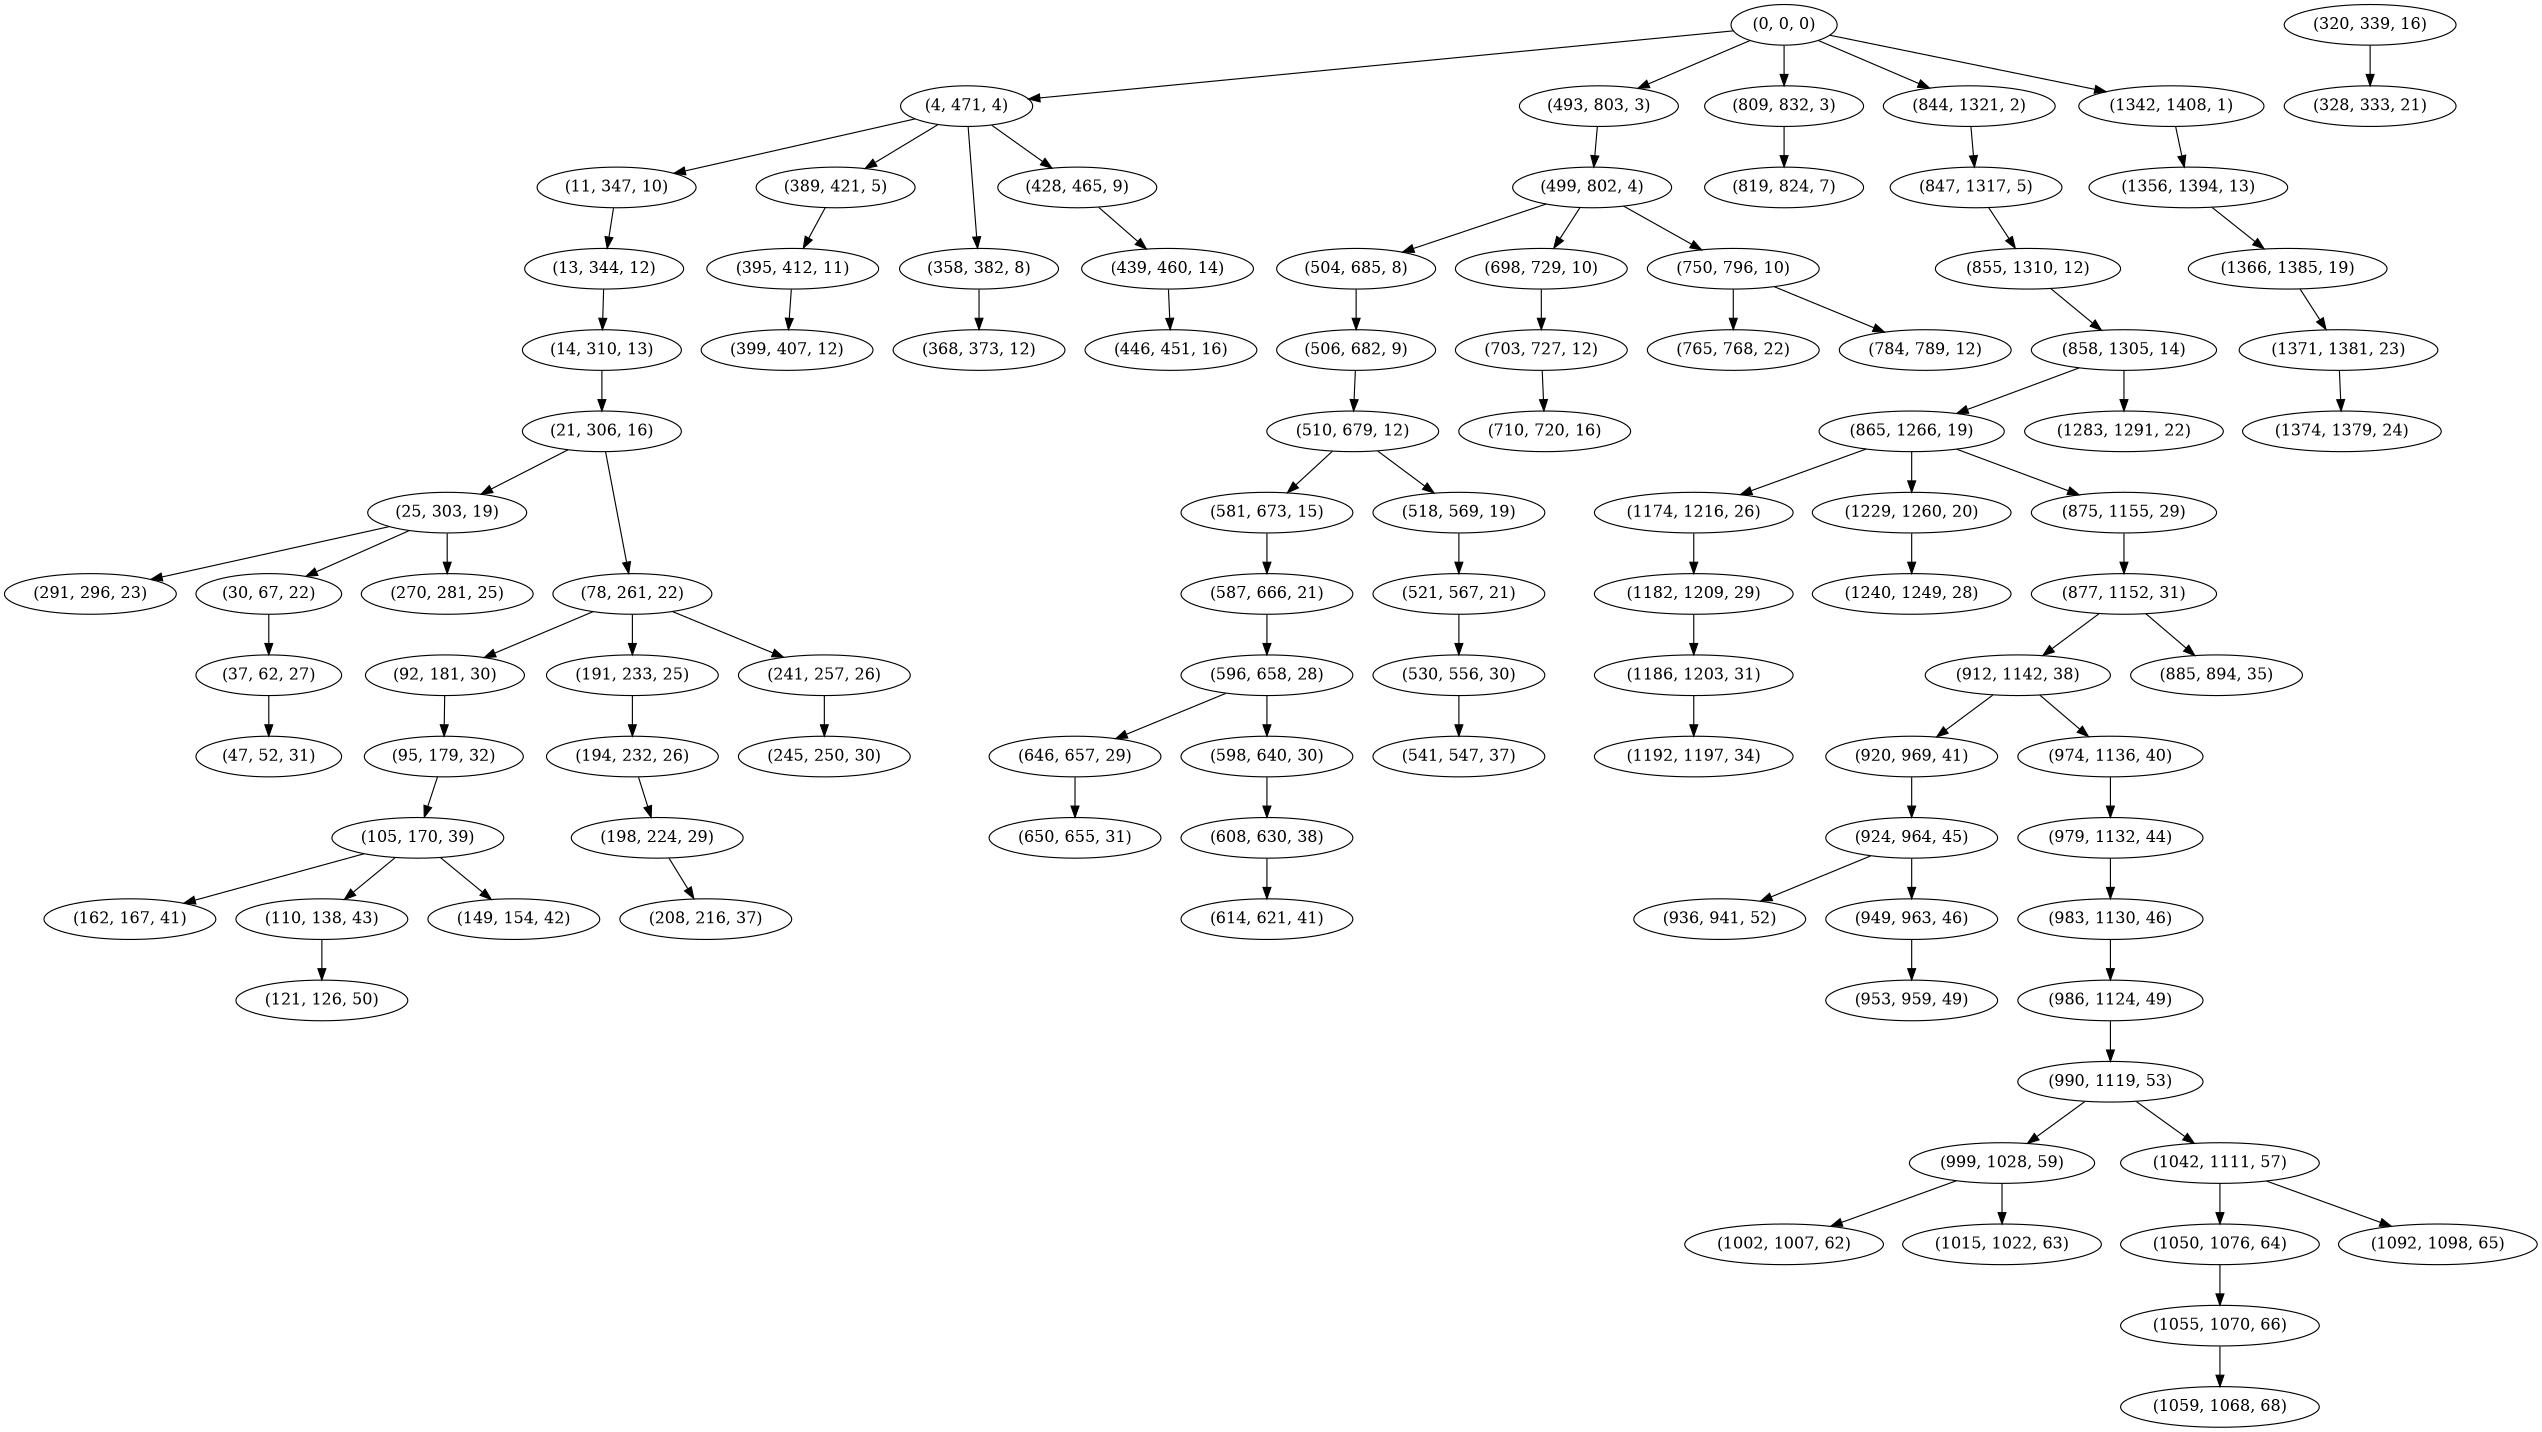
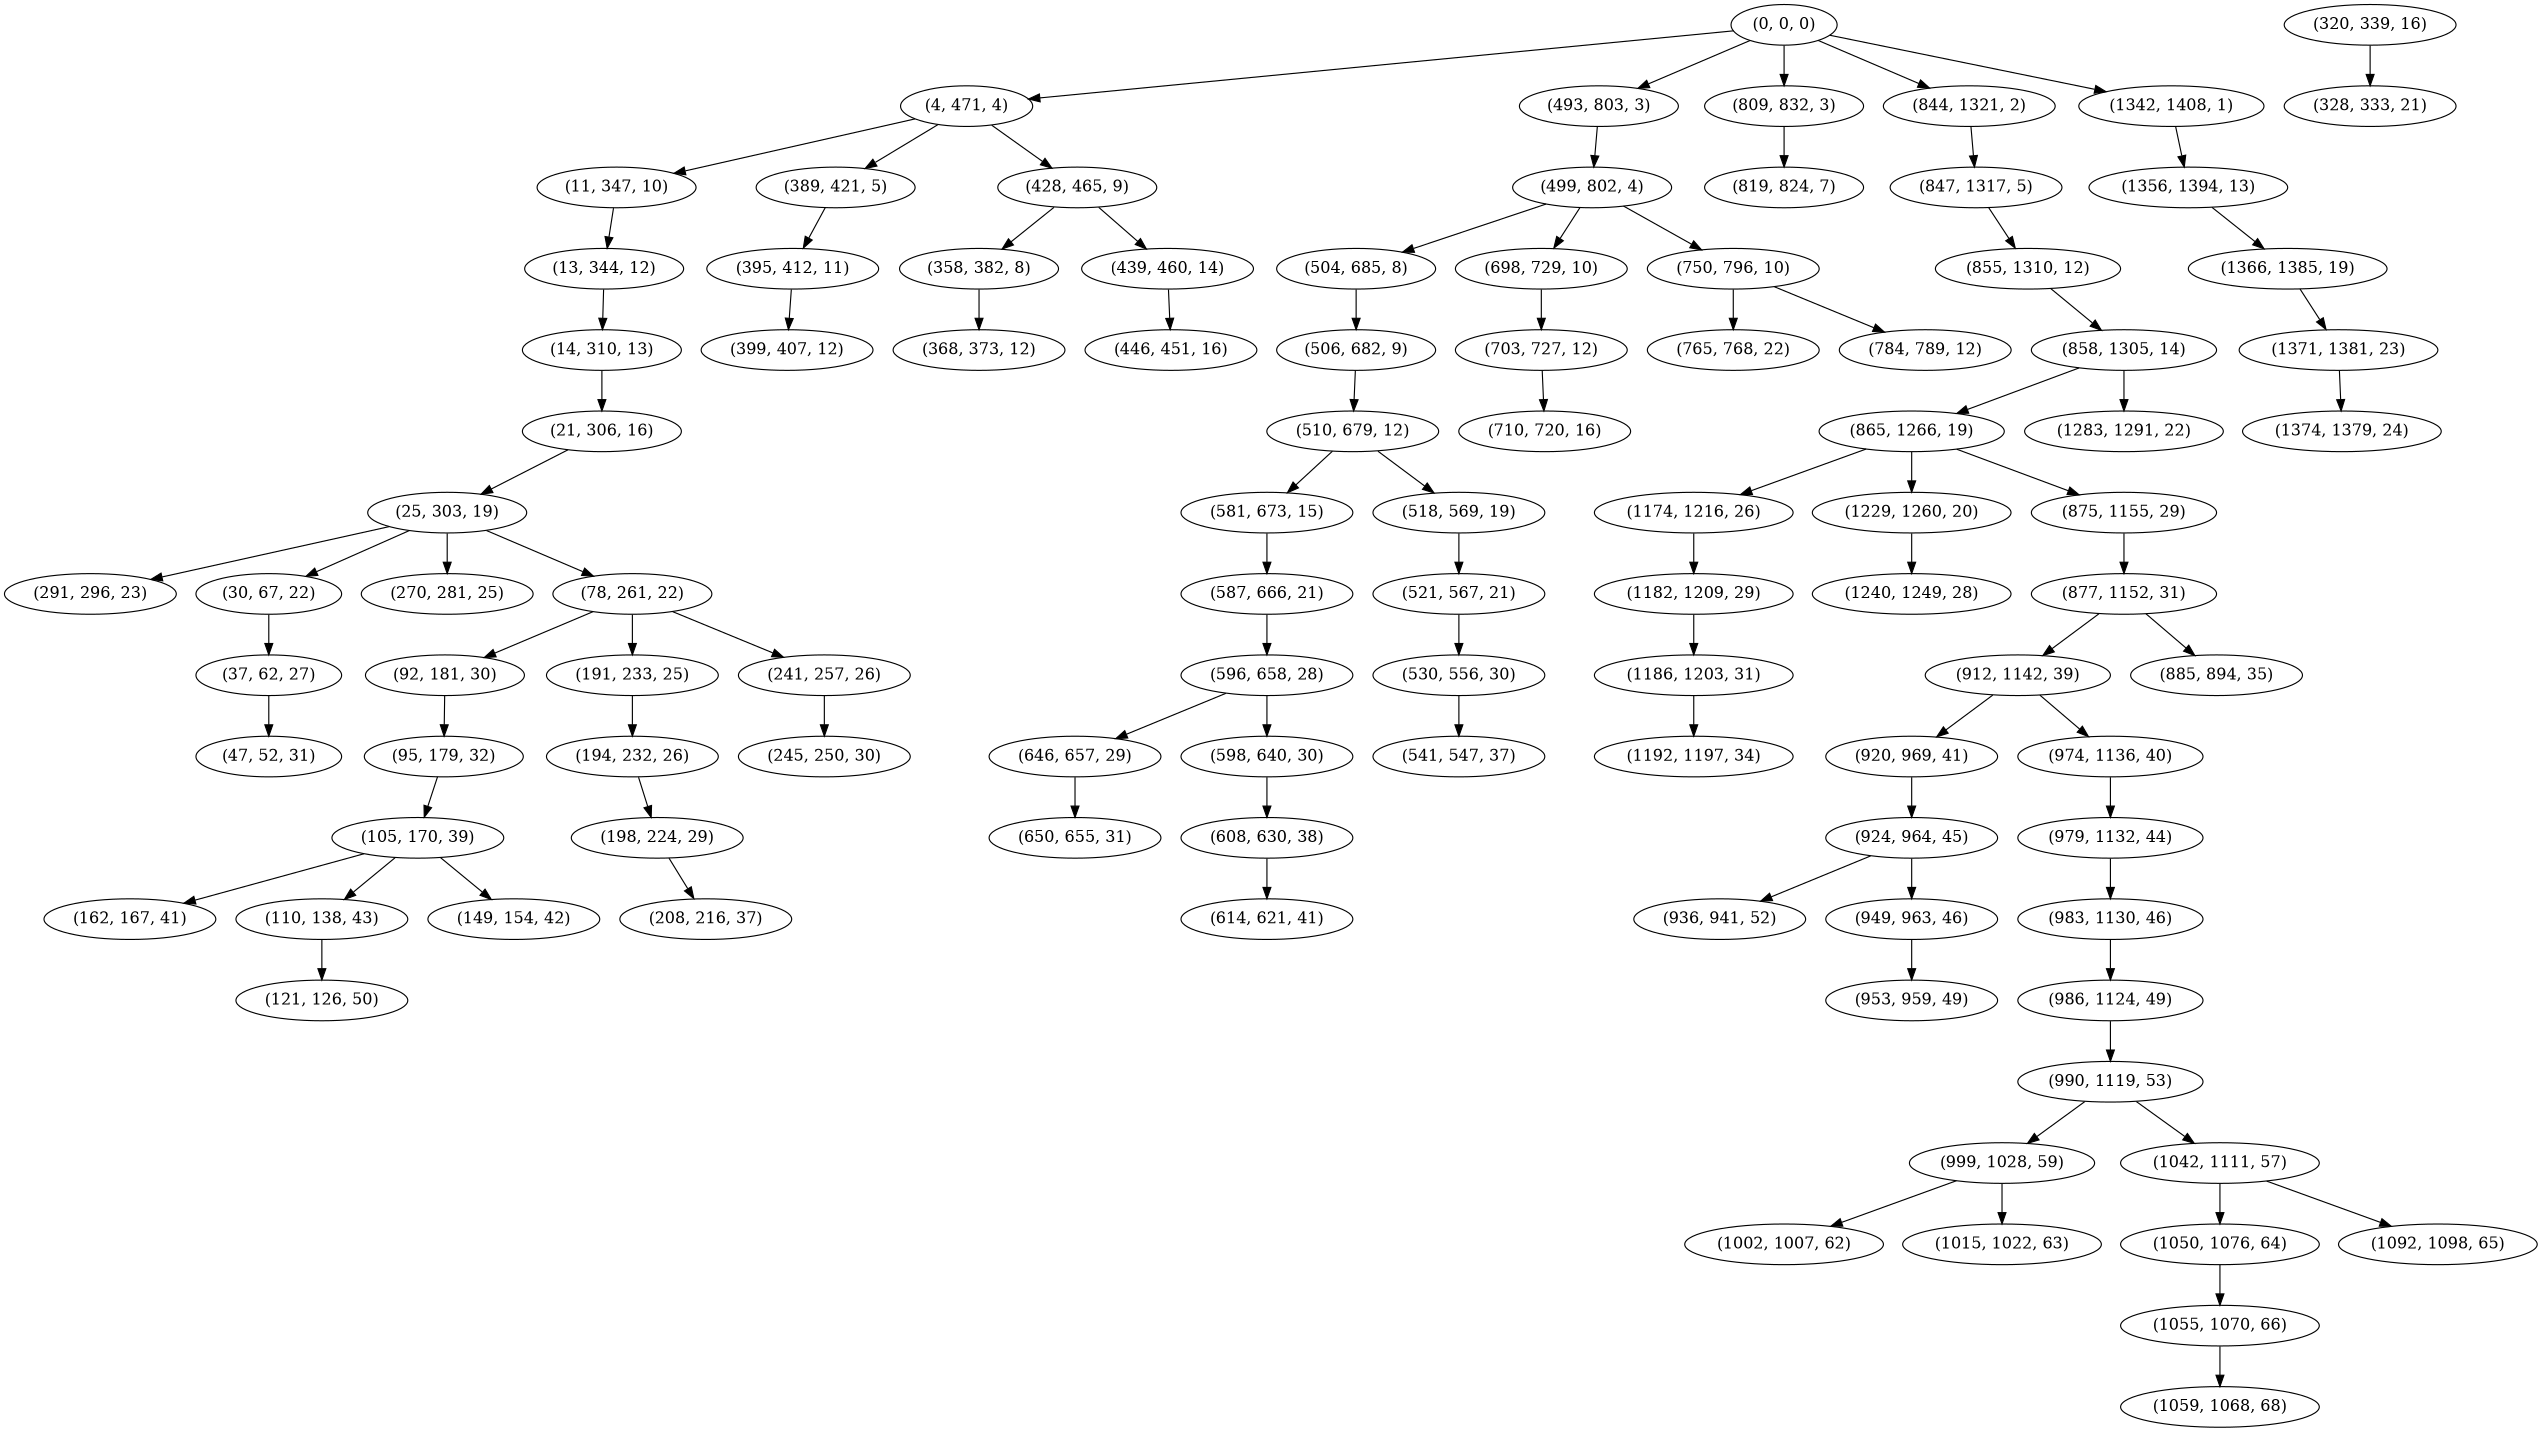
edge "(4, 471, 4)" -> "(358, 382, 8)": now "(428, 465, 9)" -> "(358, 382, 8)"
edge "(21, 306, 16)" -> "(78, 261, 22)": now "(25, 303, 19)" -> "(78, 261, 22)"
node "(912, 1142, 38)": label "(912, 1142, 38)" -> "(912, 1142, 39)"
